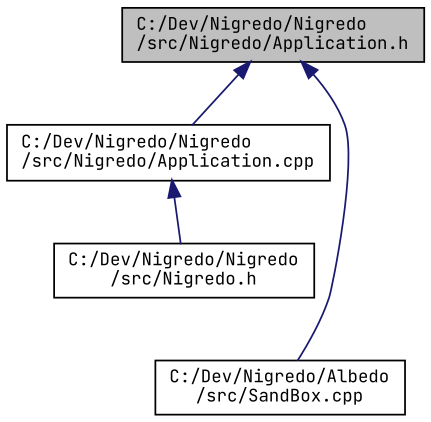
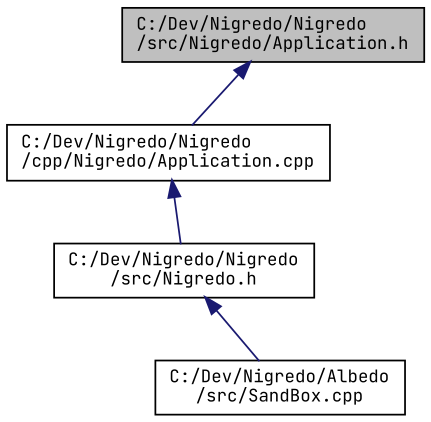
node "C:/Dev/Nigredo/Nigredo /src/Nigredo/Application.cpp": label "C:/Dev/Nigredo/Nigredo /src/Nigredo/Application.cpp" -> "C:/Dev/Nigredo/Nigredo /cpp/Nigredo/Application.cpp"
edge "C:/Dev/Nigredo/Albedo /src/SandBox.cpp" -> "C:/Dev/Nigredo/Nigredo /src/Nigredo/Application.h": now "C:/Dev/Nigredo/Albedo /src/SandBox.cpp" -> "C:/Dev/Nigredo/Nigredo /src/Nigredo.h"
